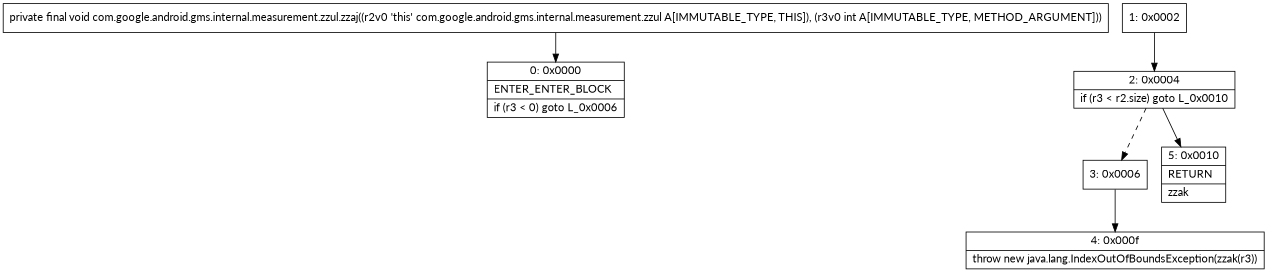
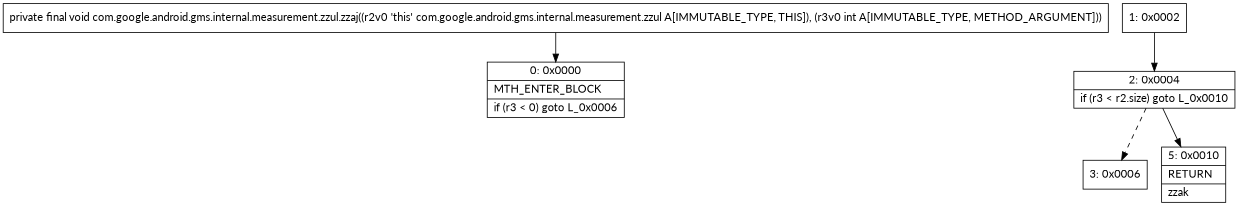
node "0: 0x0000": text "ENTER_ENTER_BLOCK" -> "MTH_ENTER_BLOCK"
node "4: 0x000f": removed
